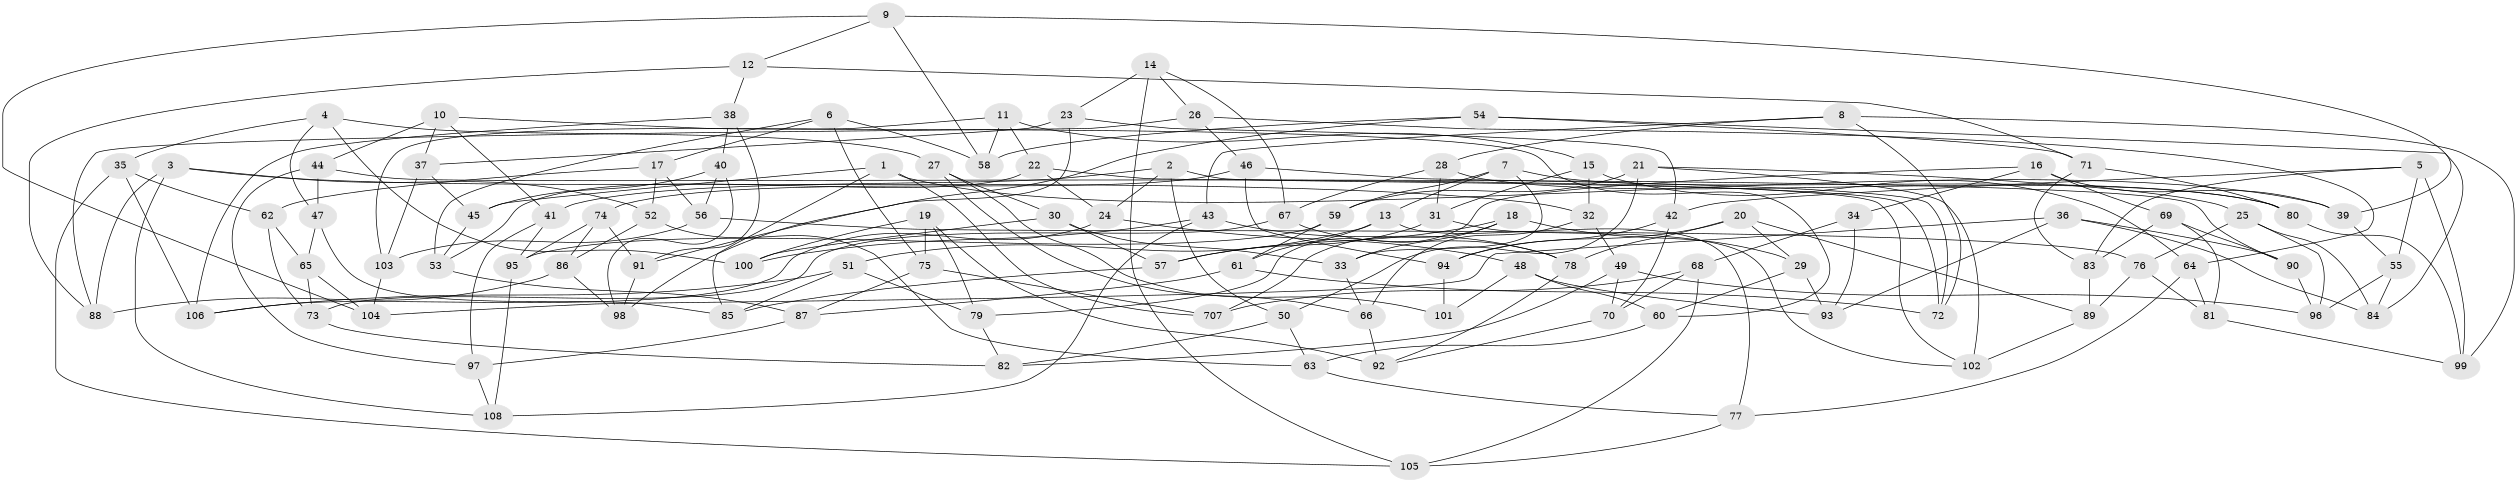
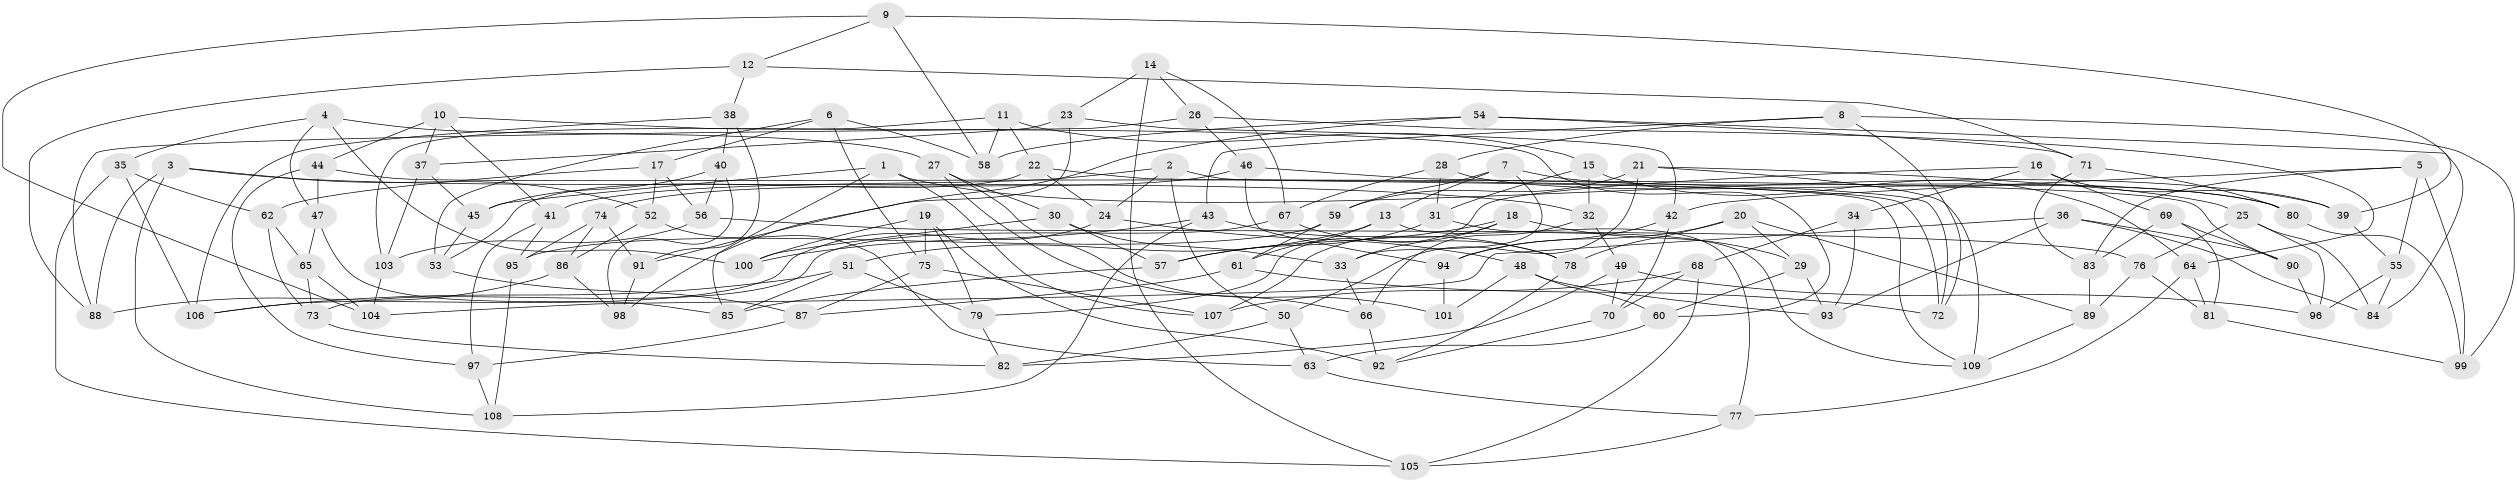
node "707": label "707" -> "107"
node "102": label "102" -> "109"
